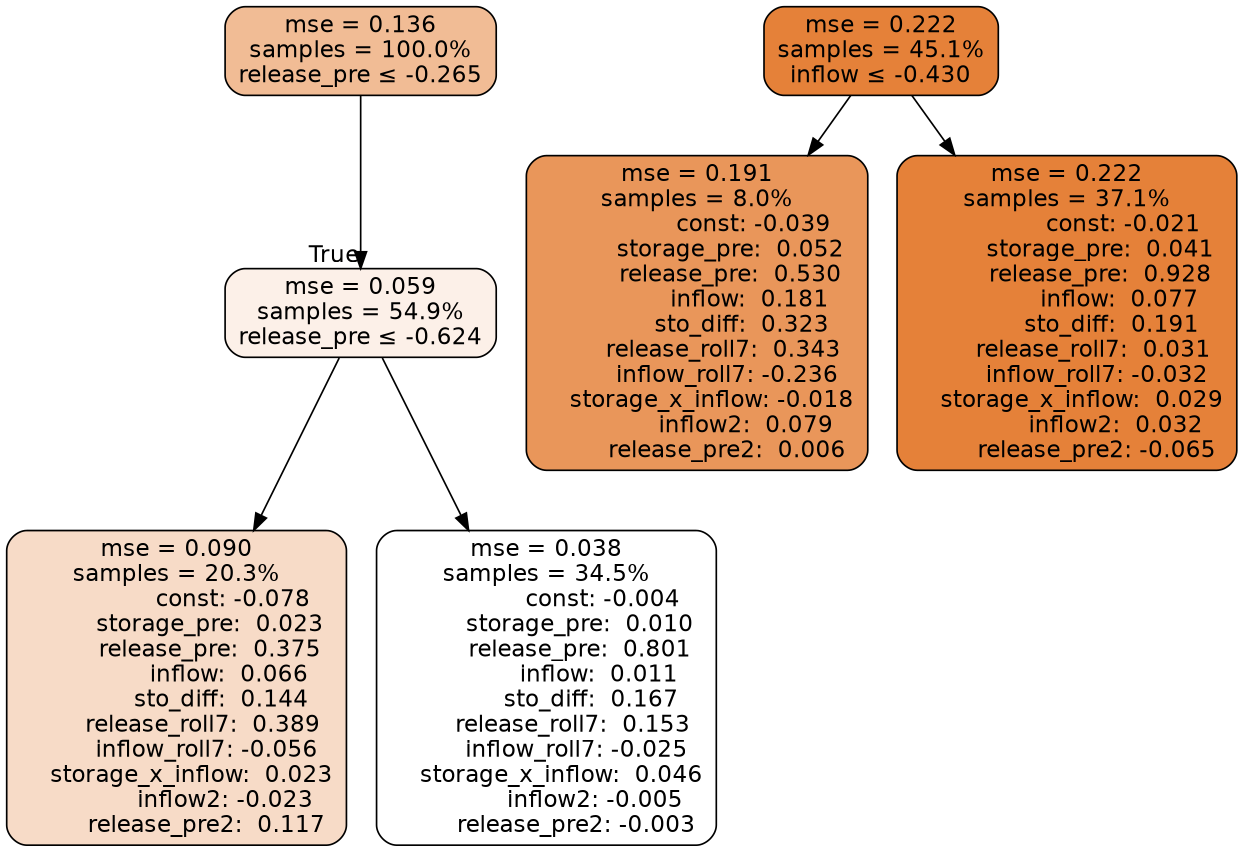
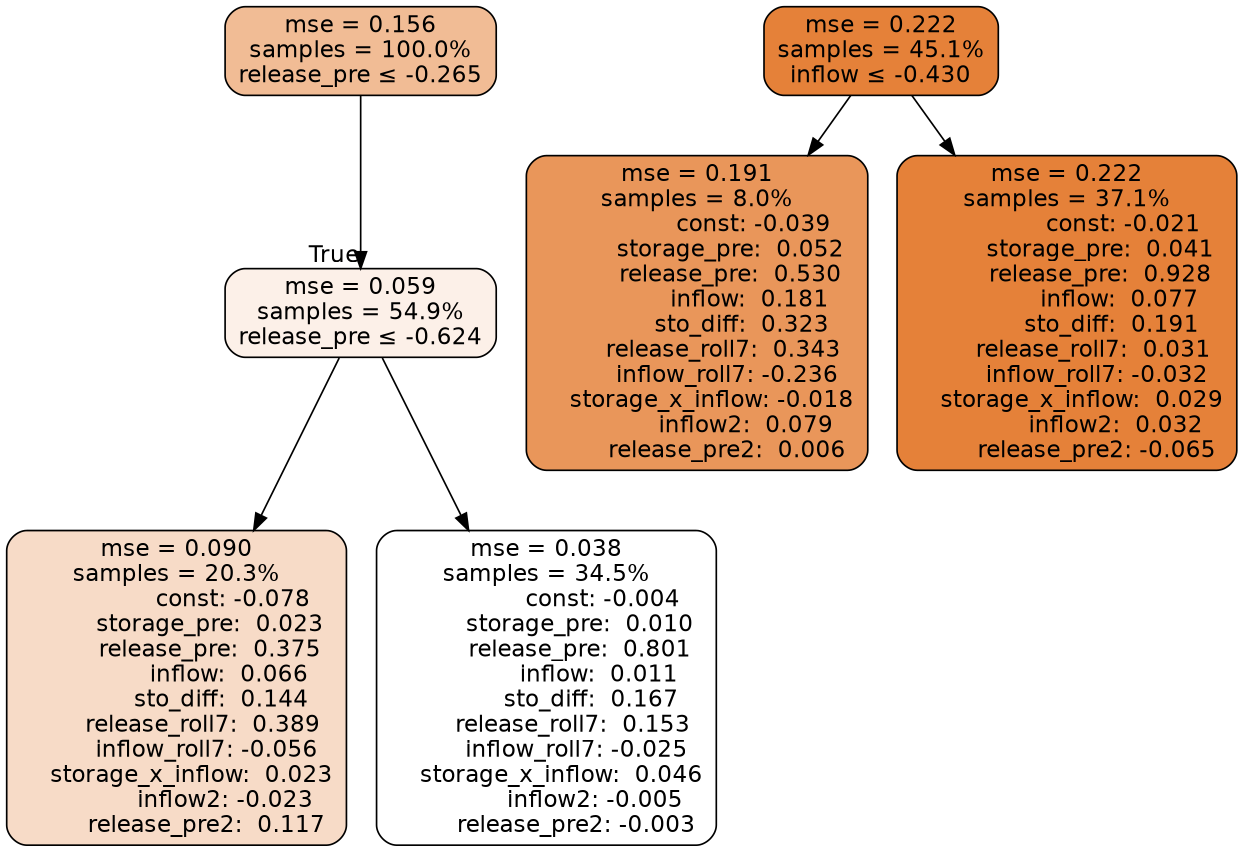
node "mse = 0.136 samples = 100.0% release_pre ≤ -0.265": label "mse = 0.136 samples = 100.0% release_pre ≤ -0.265" -> "mse = 0.156 samples = 100.0% release_pre ≤ -0.265"
